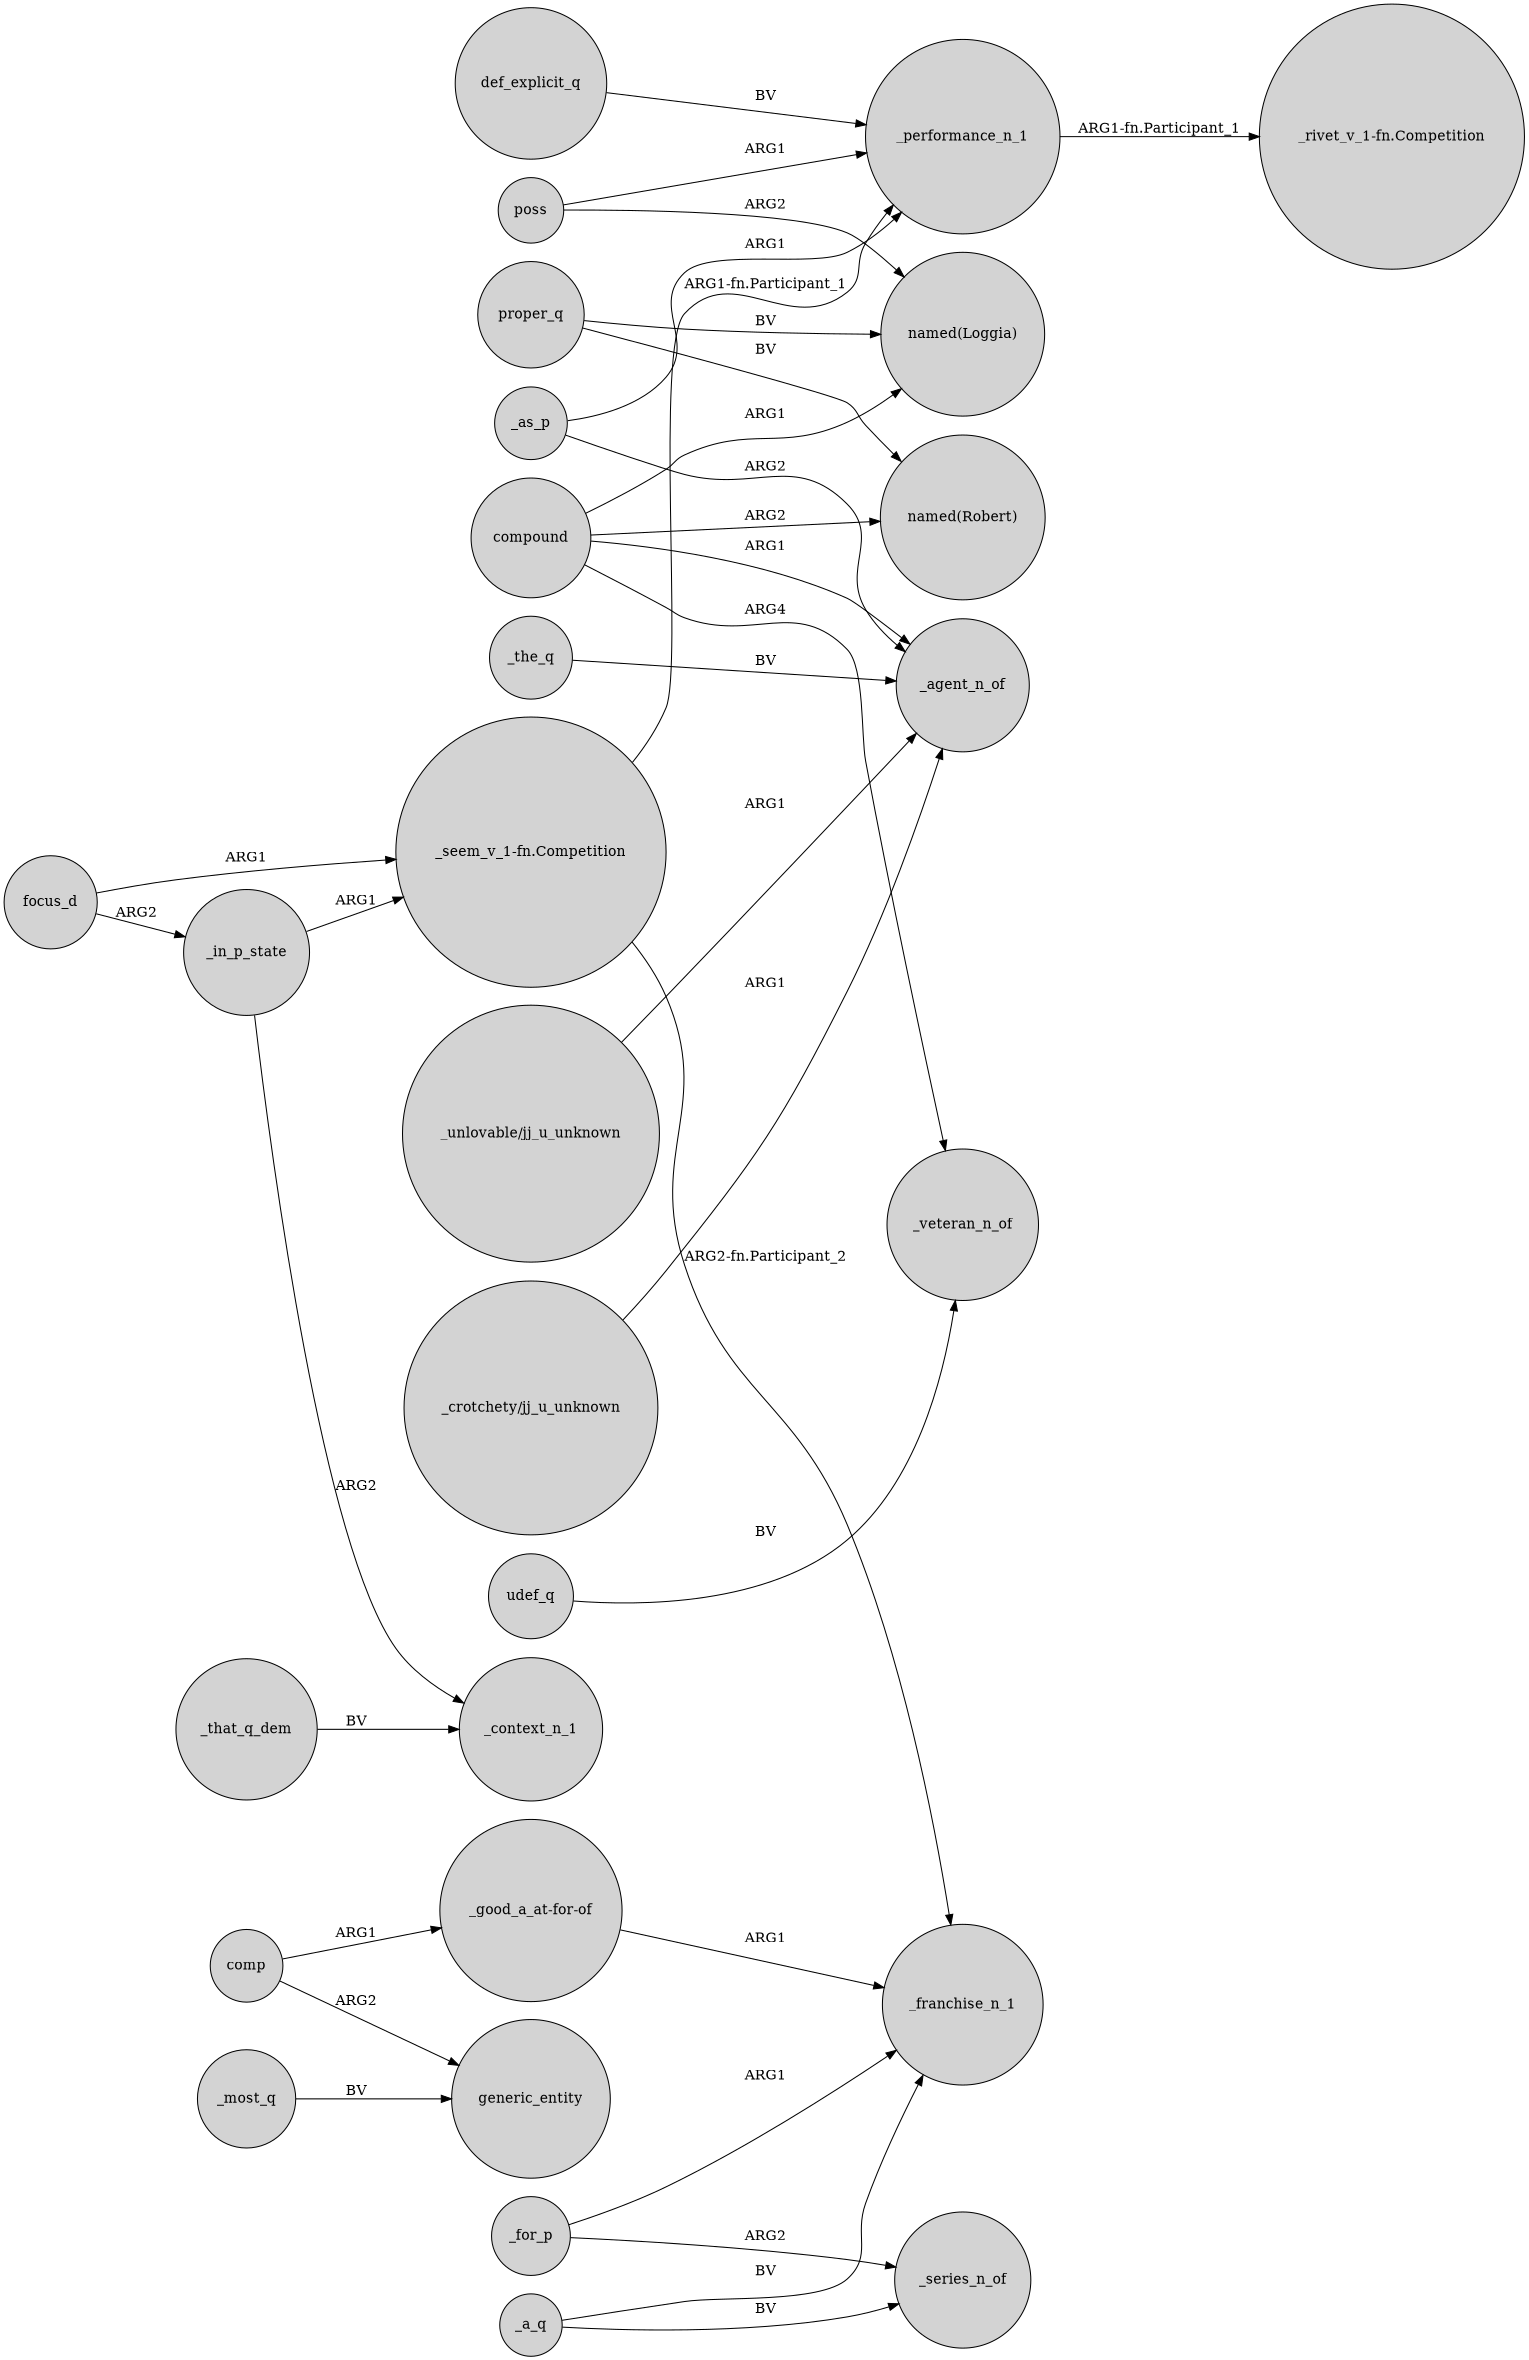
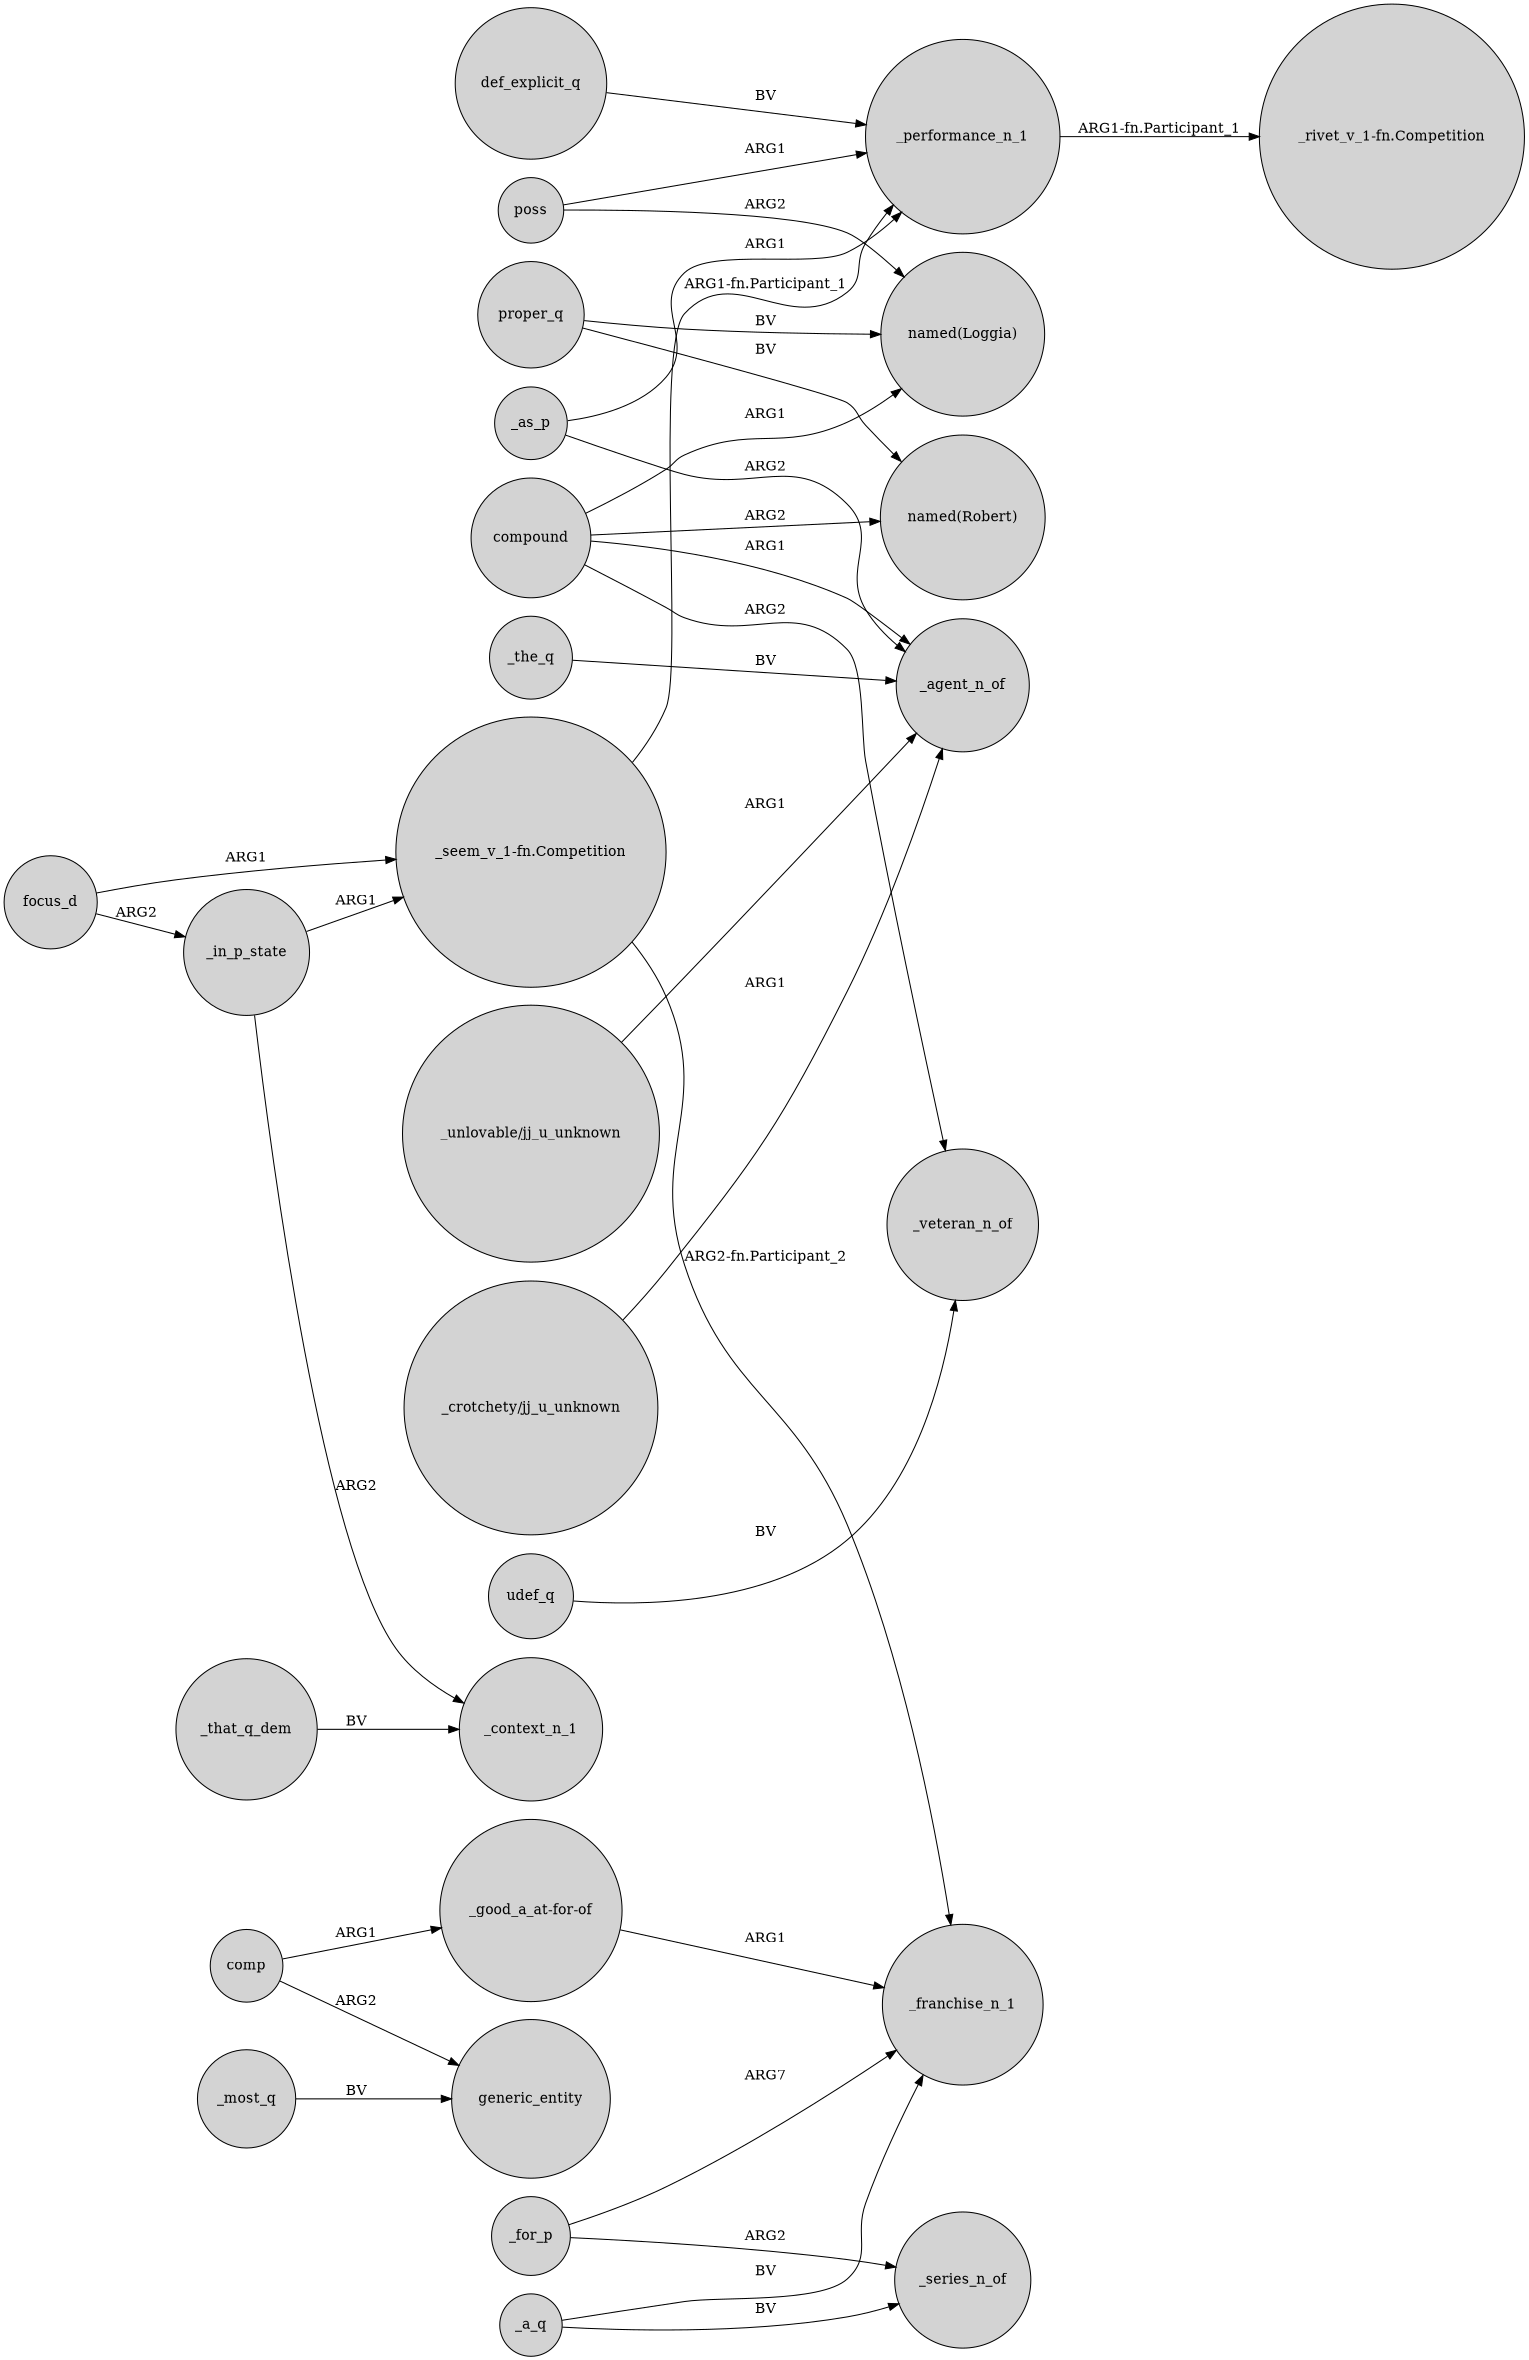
edge "compound" -> "_veteran_n_of": label "ARG4" -> "ARG2"
edge "_for_p" -> "_franchise_n_1": label "ARG1" -> "ARG7"
